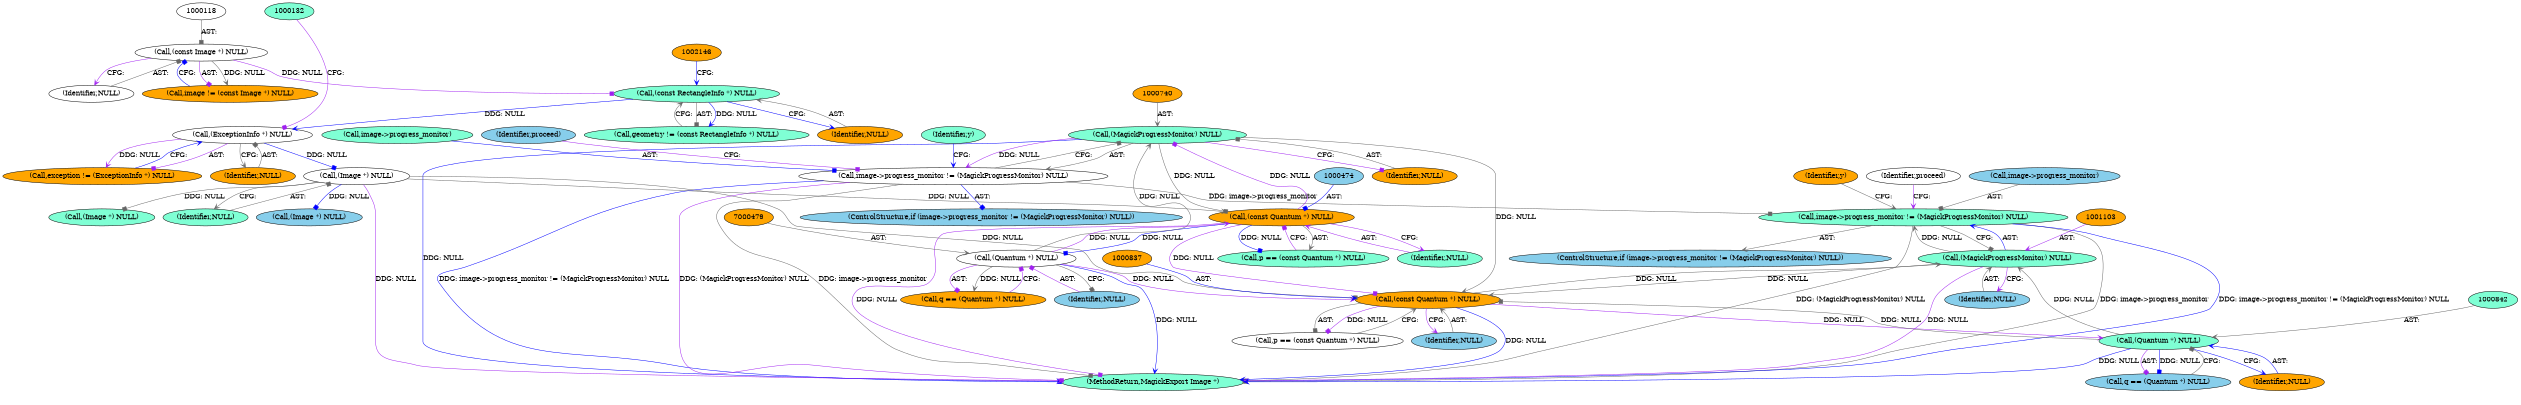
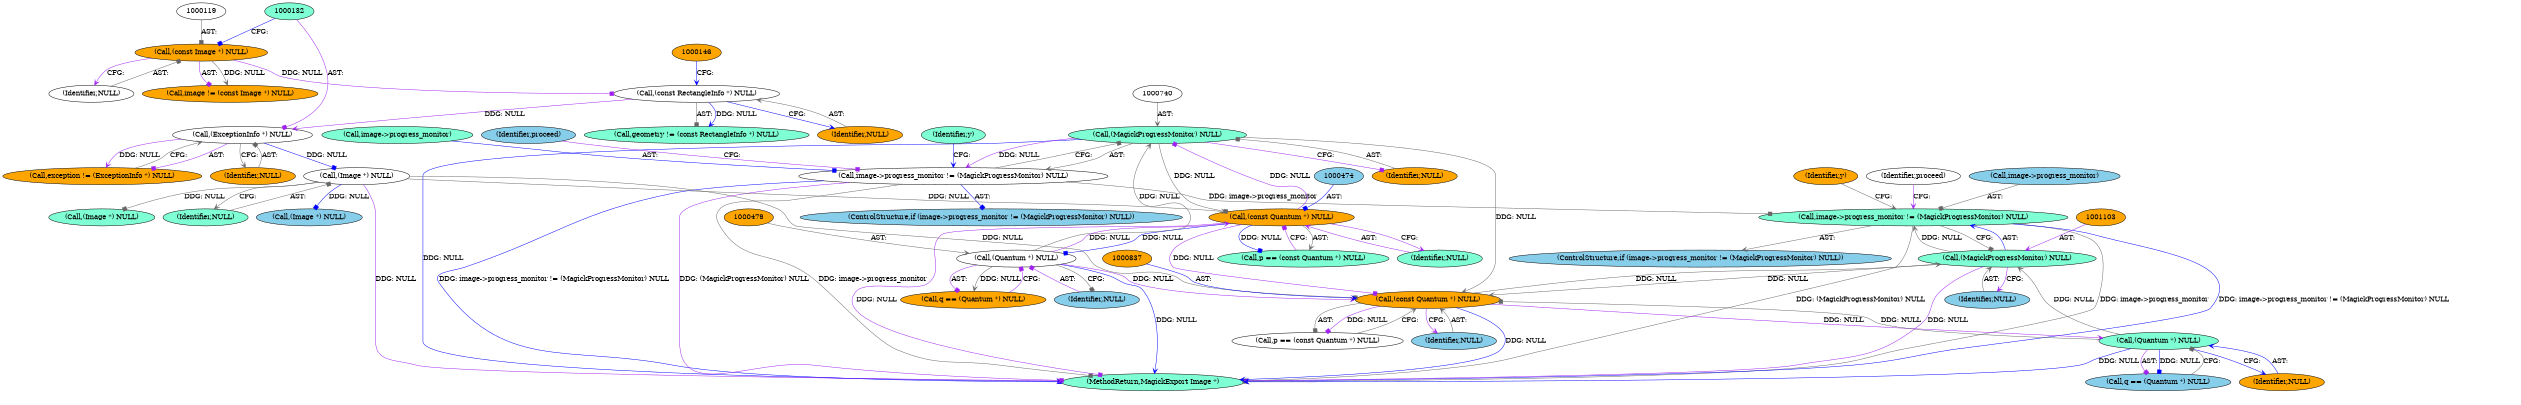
node "1000118": label "1000118" -> "1000119"
node "(Call,(const Image *) NULL)": fillcolor white -> orange
node "1002146": label "1002146" -> "1000146"
edge "1000132" -> "(Call,(ExceptionInfo *) NULL)": label "CFG: " -> "AST: "
edge "(Call,image != (const Image *) NULL)" -> "(Call,(const Image *) NULL)": now "1000132" -> "(Call,(const Image *) NULL)"
node "(Call,(const RectangleInfo *) NULL)": fillcolor aquamarine -> white
node "1000740": fillcolor orange -> white
edge "(Call,(const RectangleInfo *) NULL)" -> "(Call,(ExceptionInfo *) NULL)": color blue -> purple
edge "(Call,geometry != (const RectangleInfo *) NULL)" -> "(Call,(const RectangleInfo *) NULL)": removed, label "CFG:"
edge "(Call,exception != (ExceptionInfo *) NULL)" -> "(Call,(ExceptionInfo *) NULL)": color blue -> gray40
node "7000479": label "7000479" -> "1000479"
node "1000842": removed
